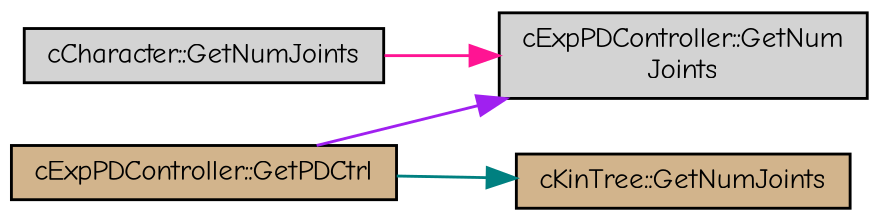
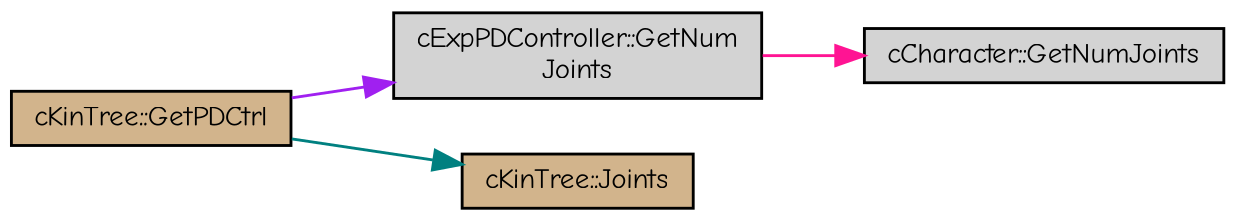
edge "cCharacter::GetNumJoints" -> "cExpPDController::GetNum Joints": reversed
node "cExpPDController::GetPDCtrl": label "cExpPDController::GetPDCtrl" -> "cKinTree::GetPDCtrl"
node "cKinTree::GetNumJoints": label "cKinTree::GetNumJoints" -> "cKinTree::Joints"
